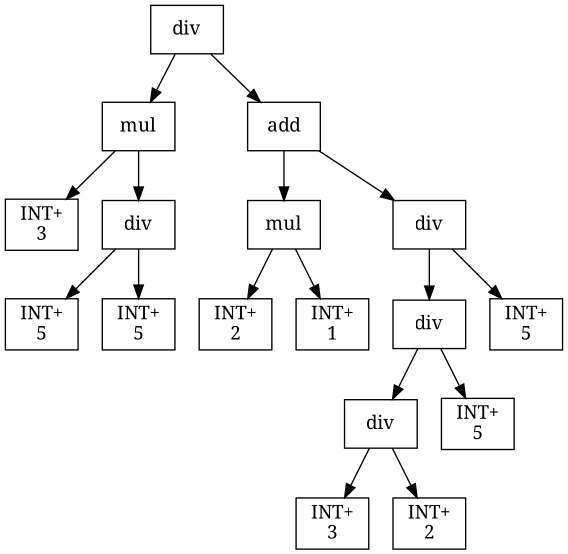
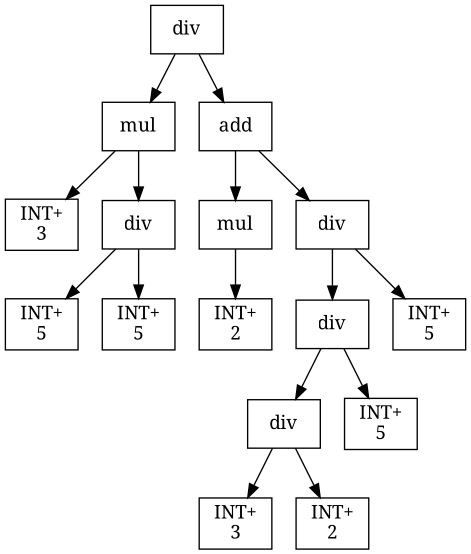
node "INT+ 1": removed
